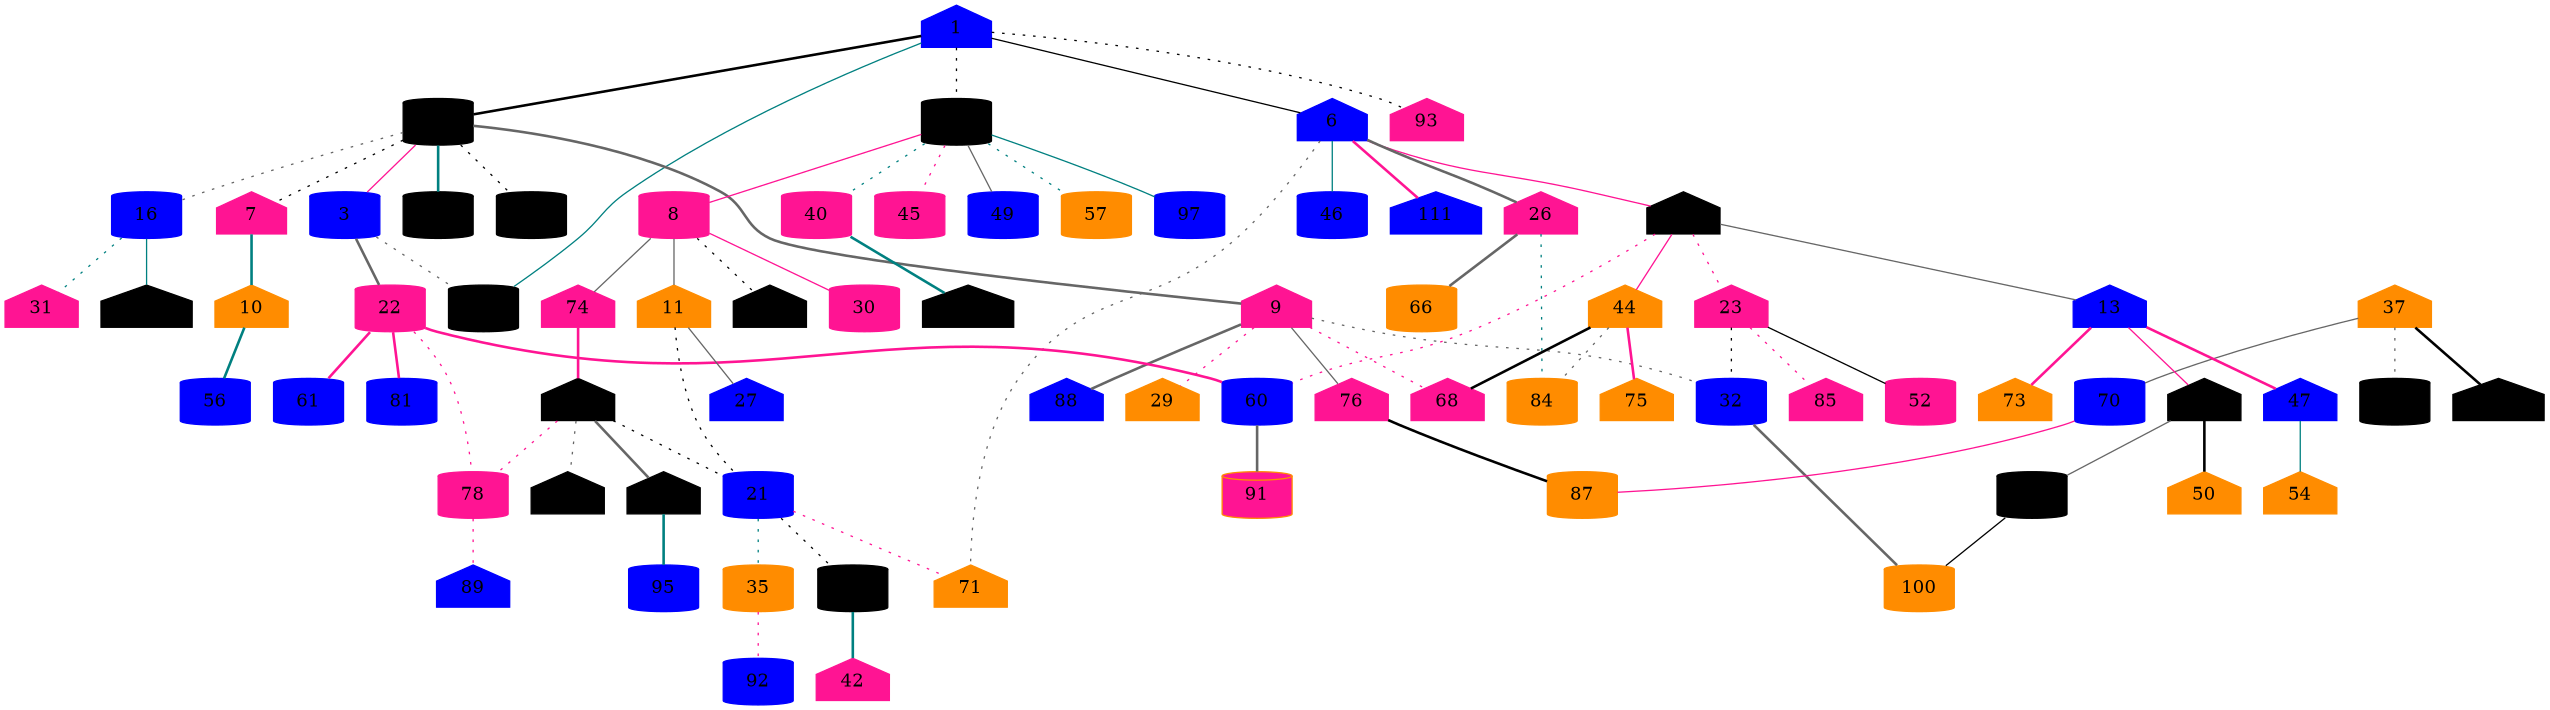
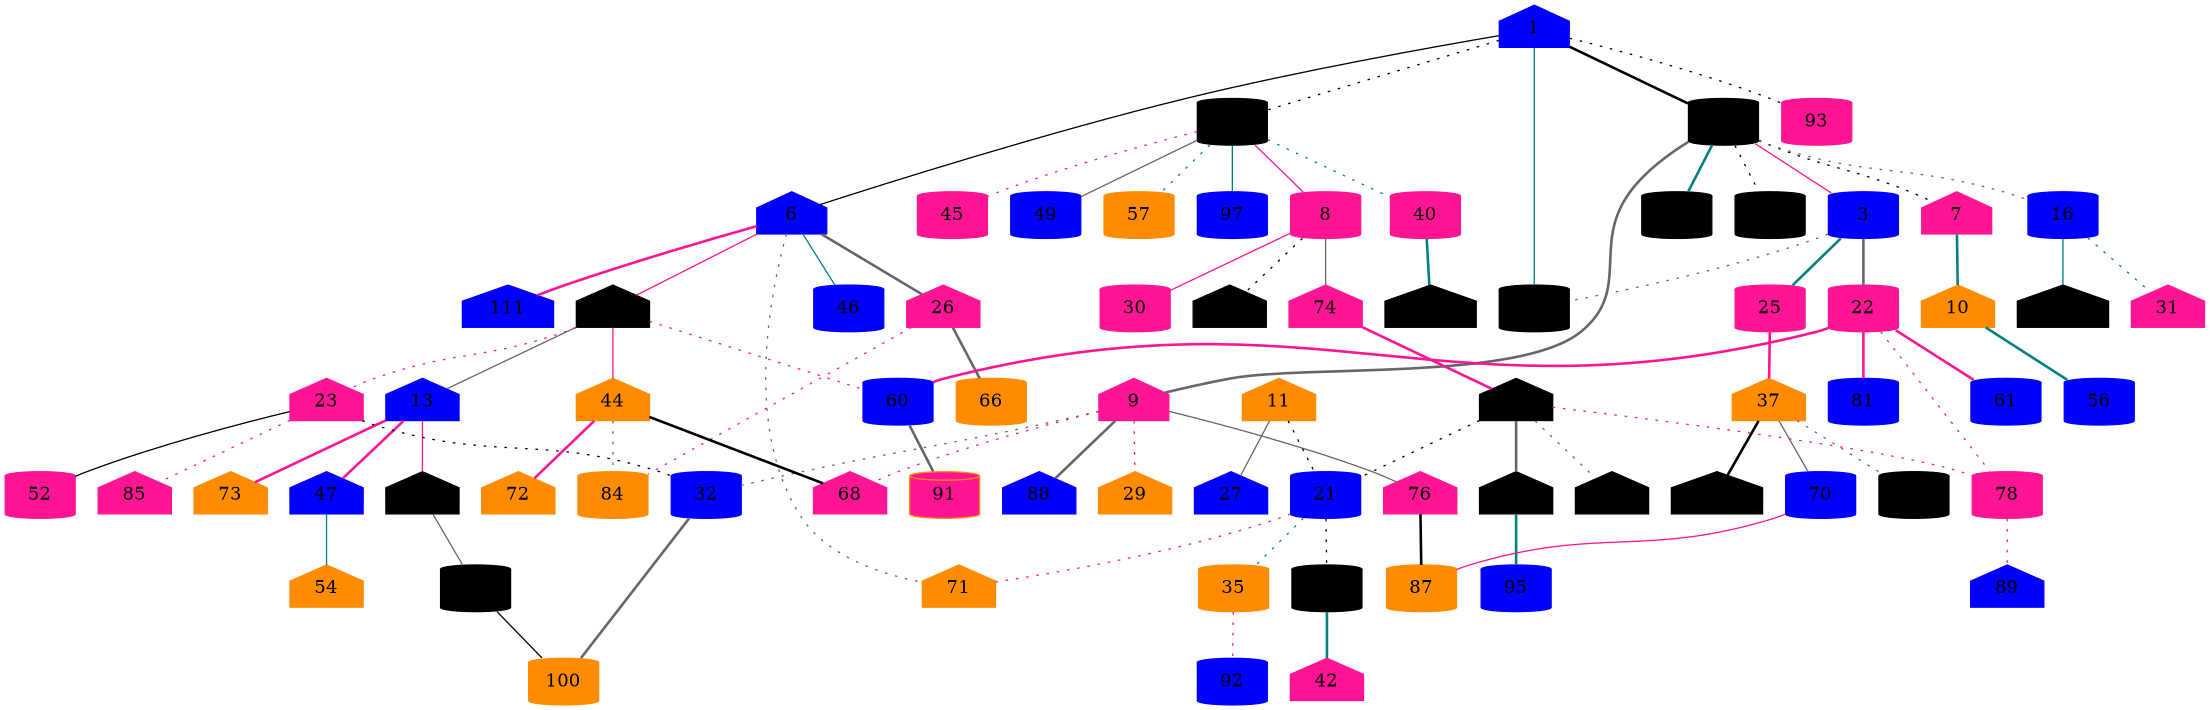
node "93": shape house -> cylinder
edge "8" -- "11": removed
node "25": added
edge "26" -- "84": color teal -> deeppink
node "75": label "75" -> "72"
node "50": removed
